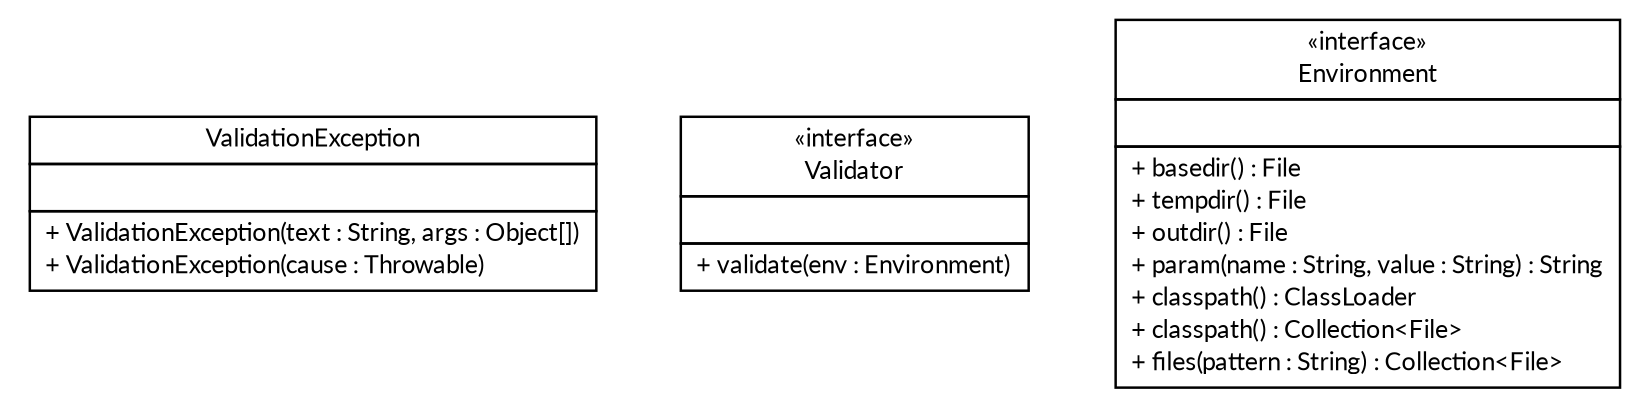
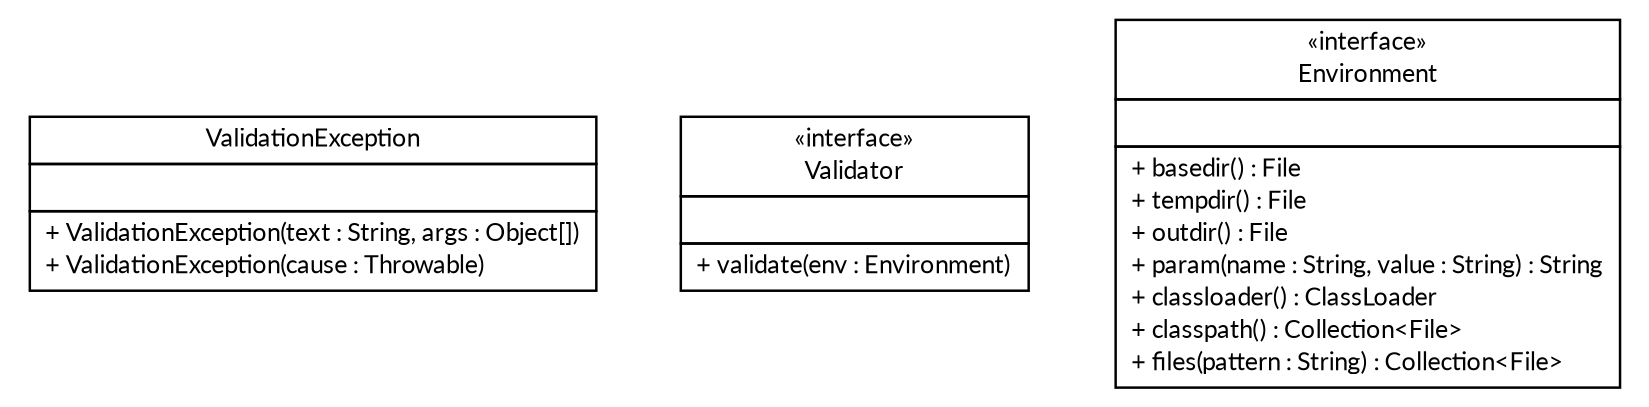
node "Environment": text "+ classpath() : ClassLoader" -> "+ classloader() : ClassLoader"
